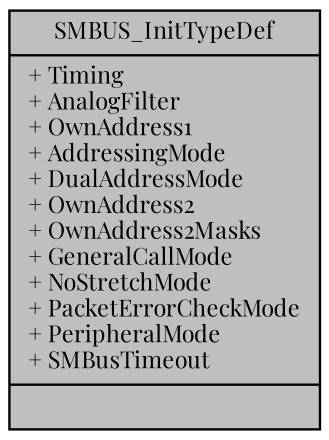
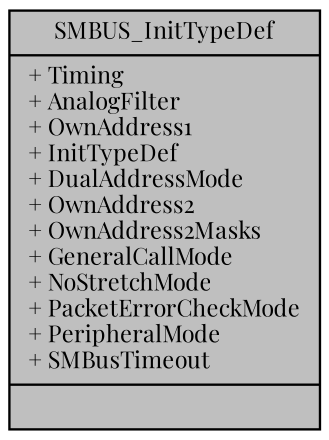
node "SMBUS_InitTypeDef": text "+ AddressingMode" -> "+ InitTypeDef"
